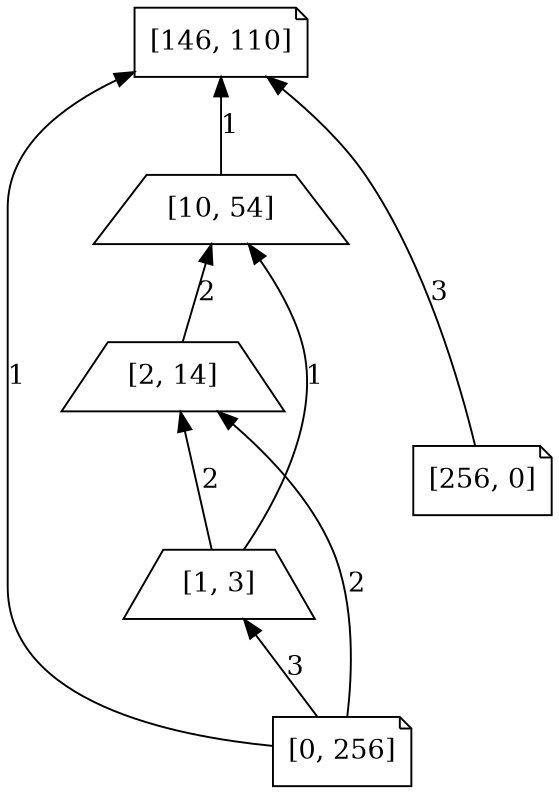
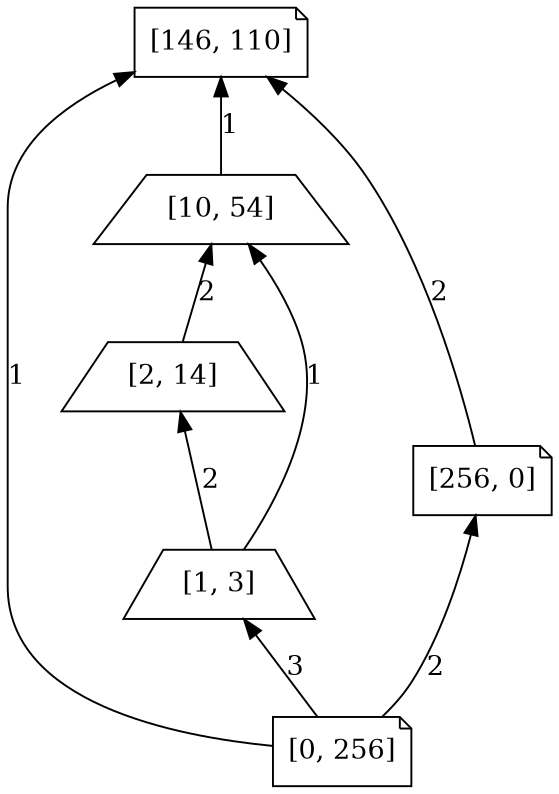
edge "[256, 0]" -> "[146, 110]": label "3" -> "2"
edge "[0, 256]" -> "[2, 14]": now "[0, 256]" -> "[256, 0]"
